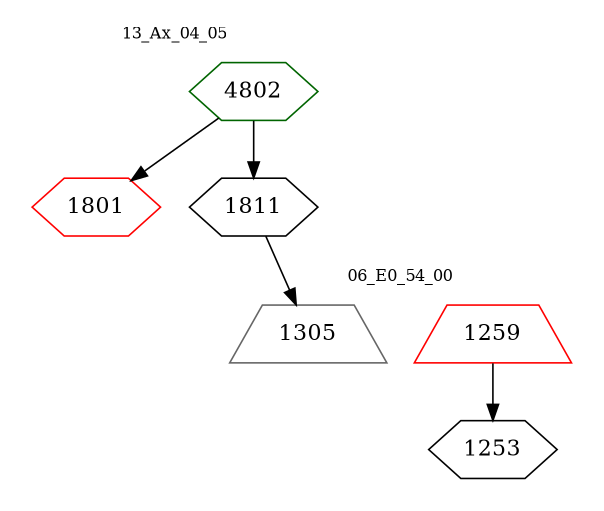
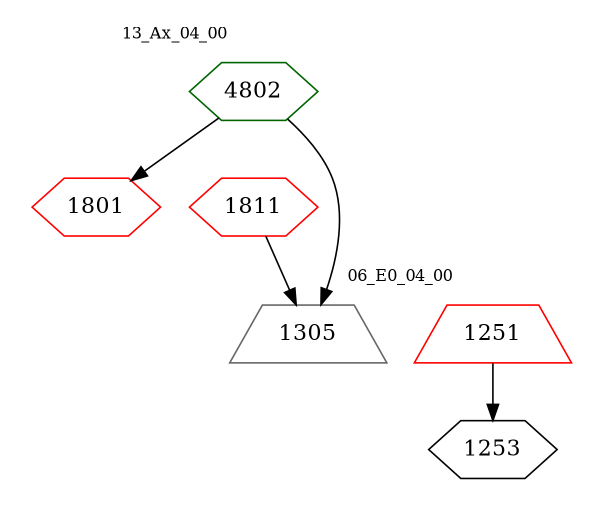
cluster "13_Ax_04_05": label "13_Ax_04_05" -> "13_Ax_04_00"
edge "4802" -> "1811": now "4802" -> "1305"
node "1811": color black -> red
cluster "06_E0_54_00": label "06_E0_54_00" -> "06_E0_04_00"
node "1259": label "1259" -> "1251"
